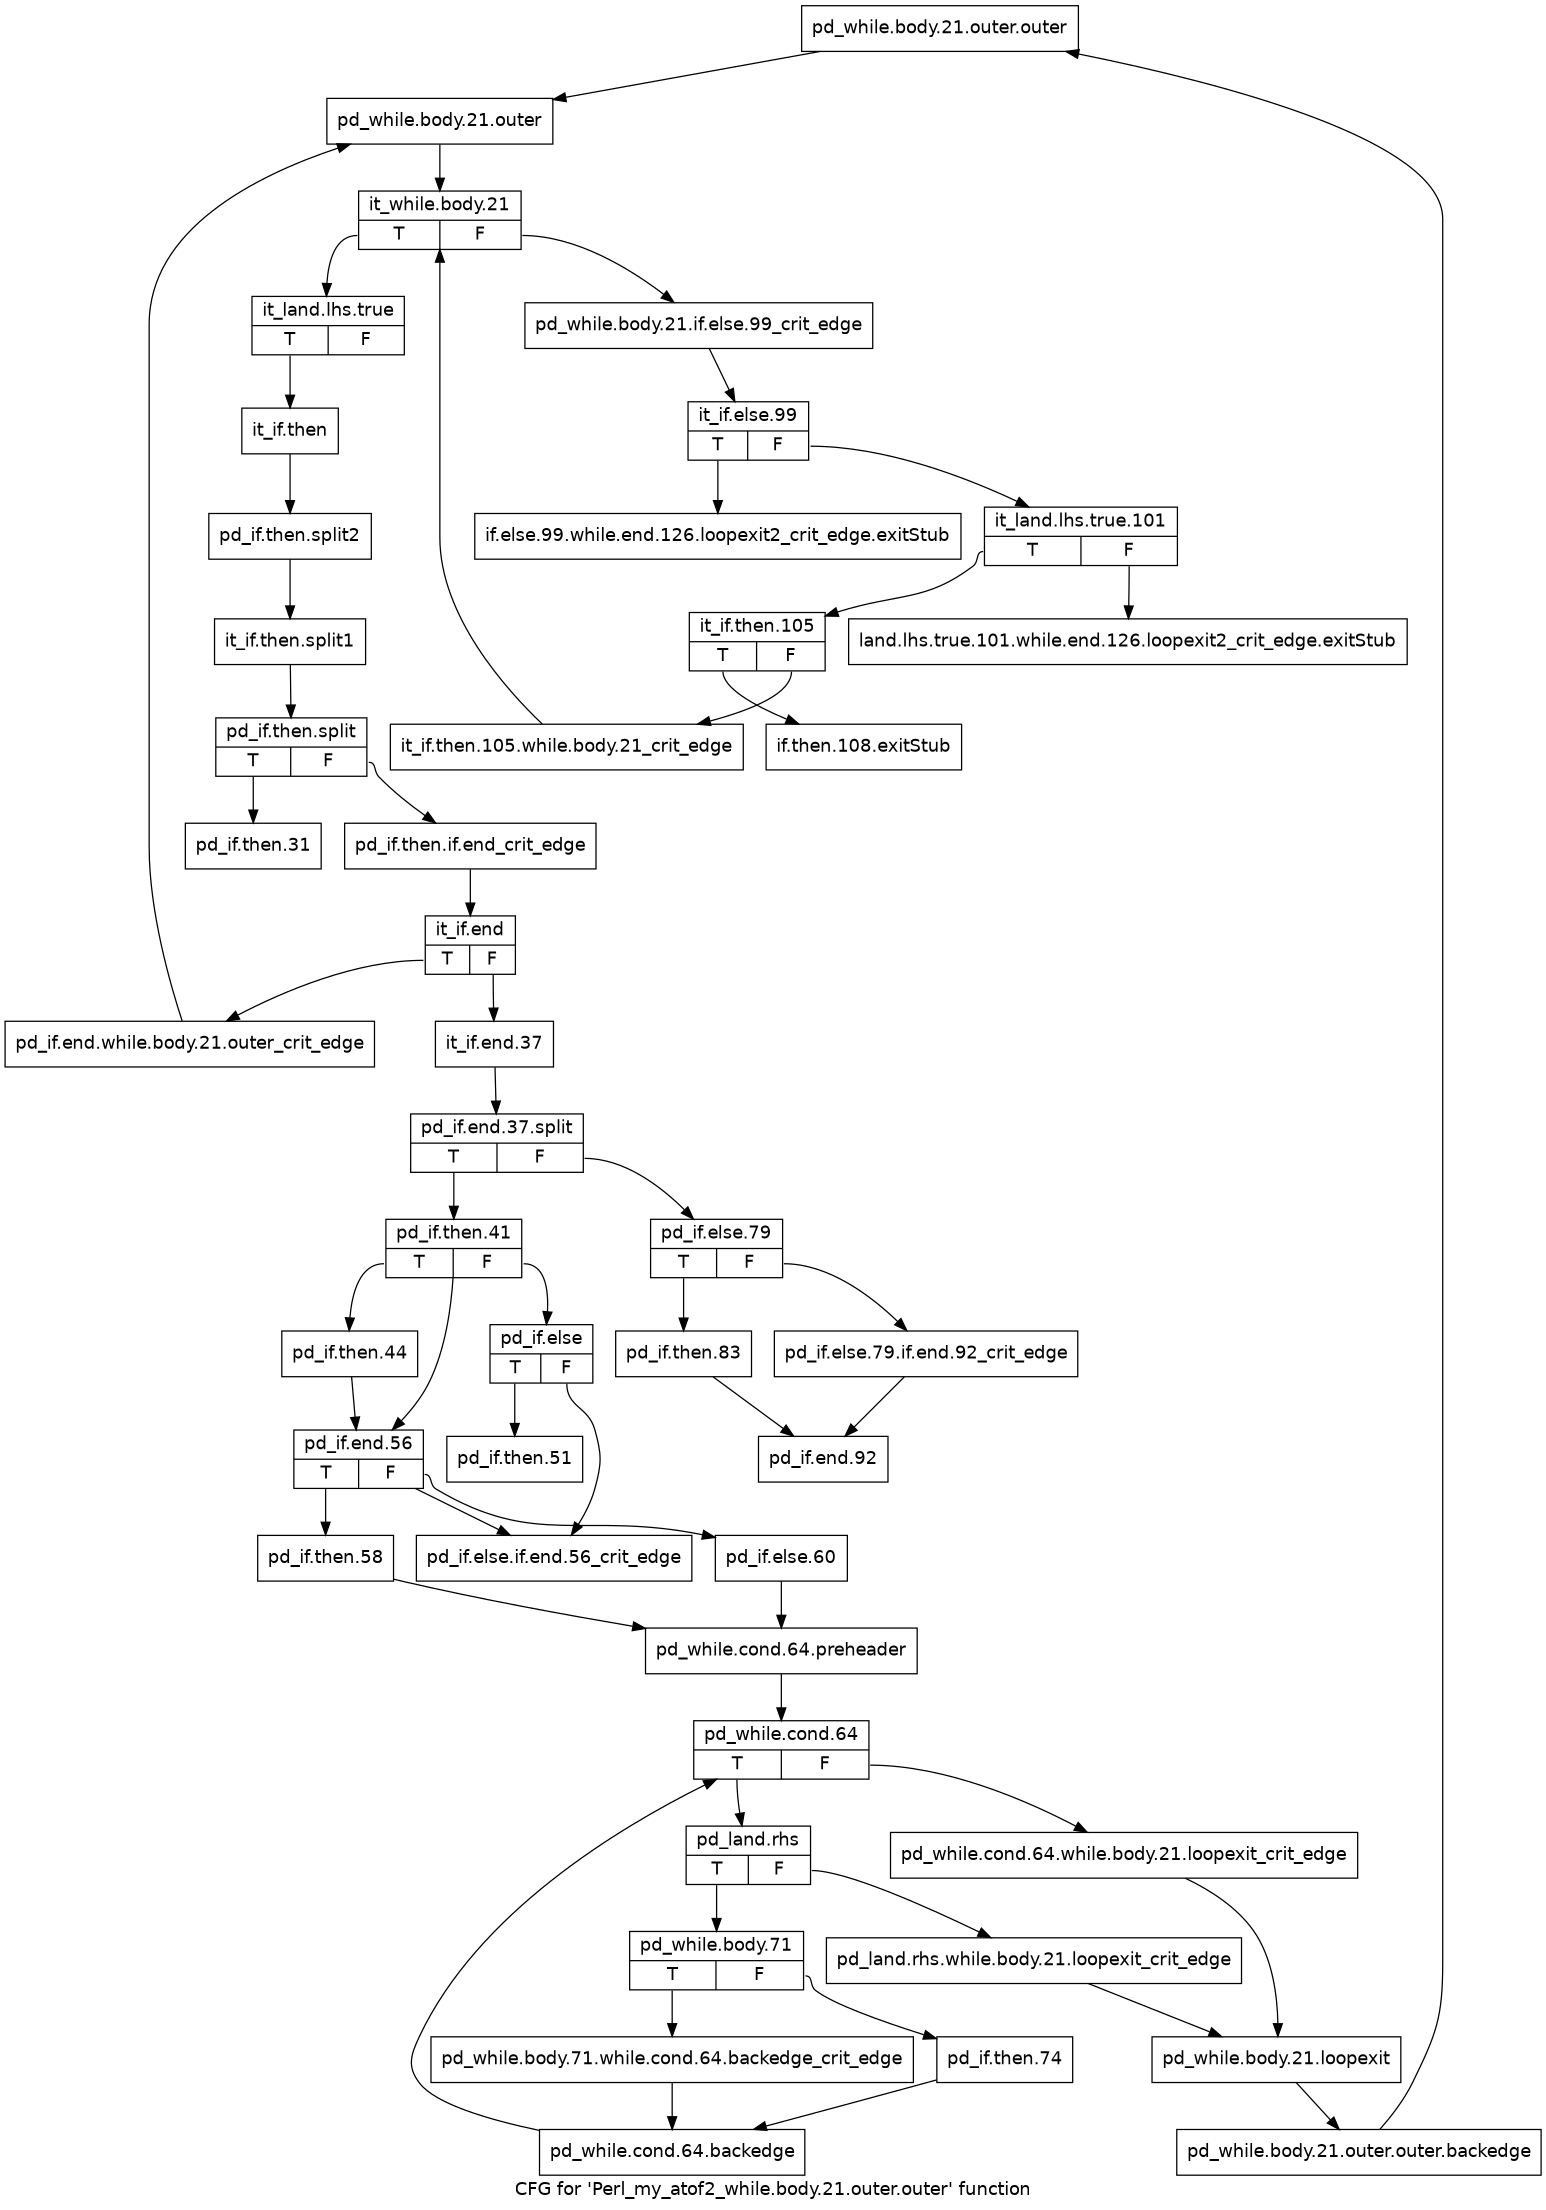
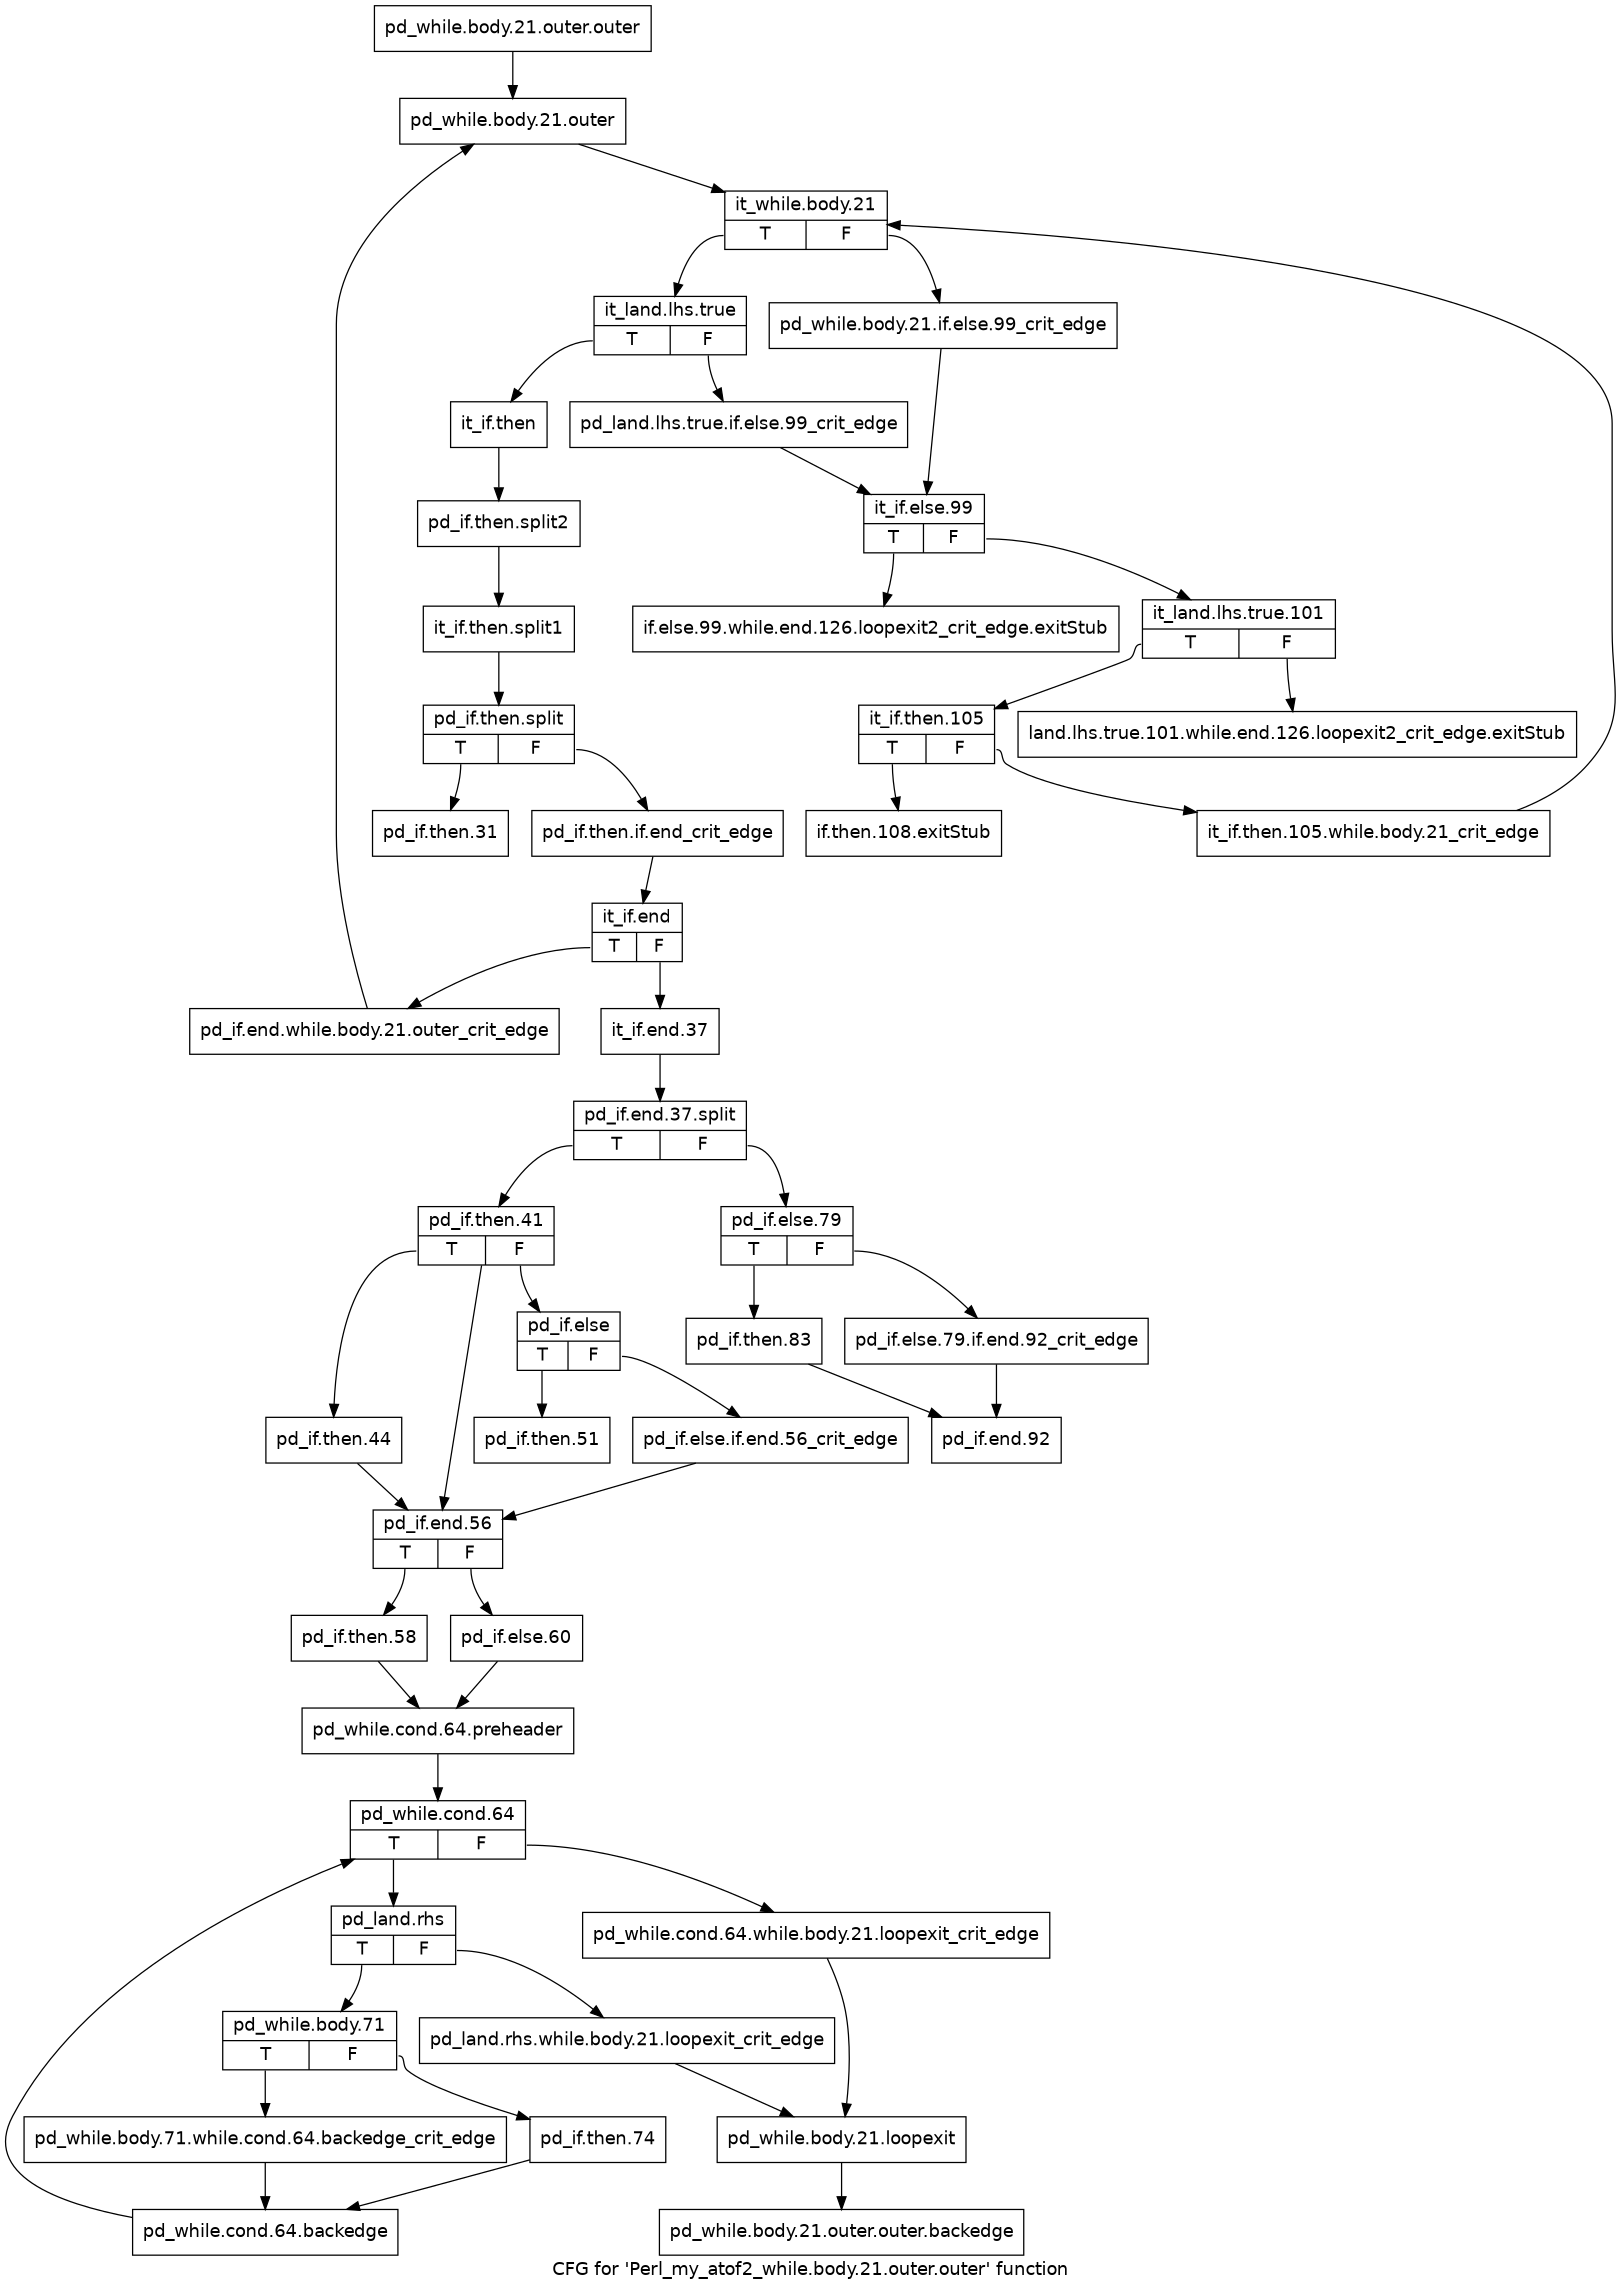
node "pd_land.lhs.true.if.else.99_crit_edge": added
edge "pd_while.body.21.outer.outer.backedge" -> "pd_while.body.21.outer.outer": removed
edge "pd_if.end.56" -> "pd_if.else.if.end.56_crit_edge": reversed
